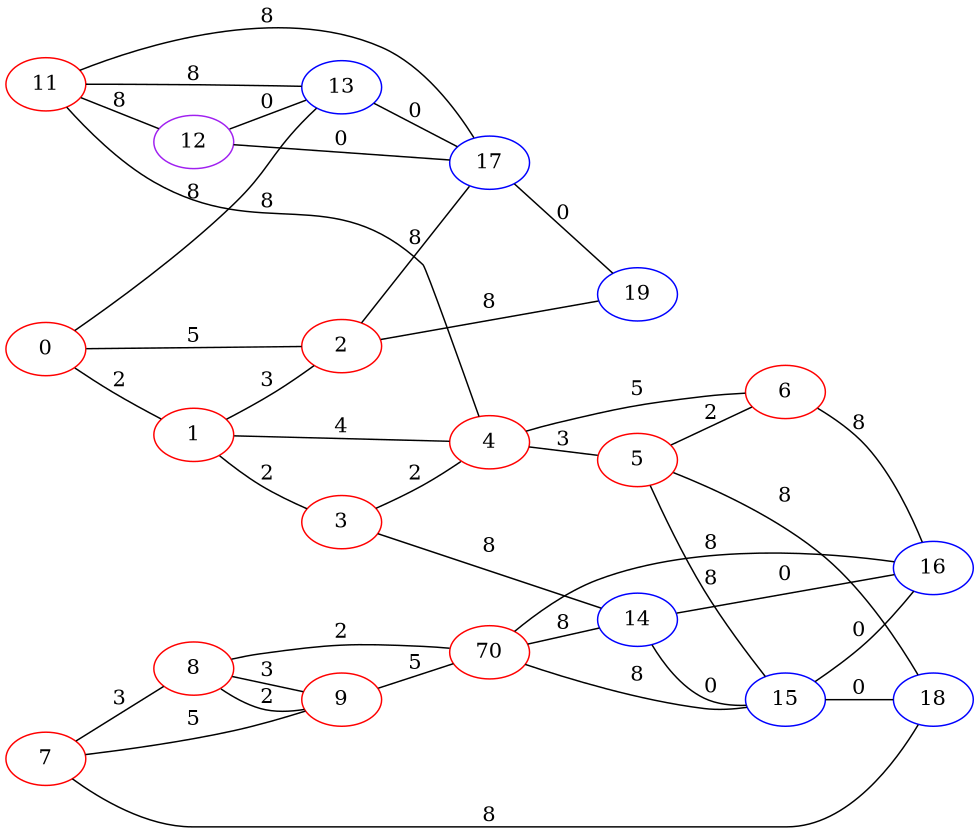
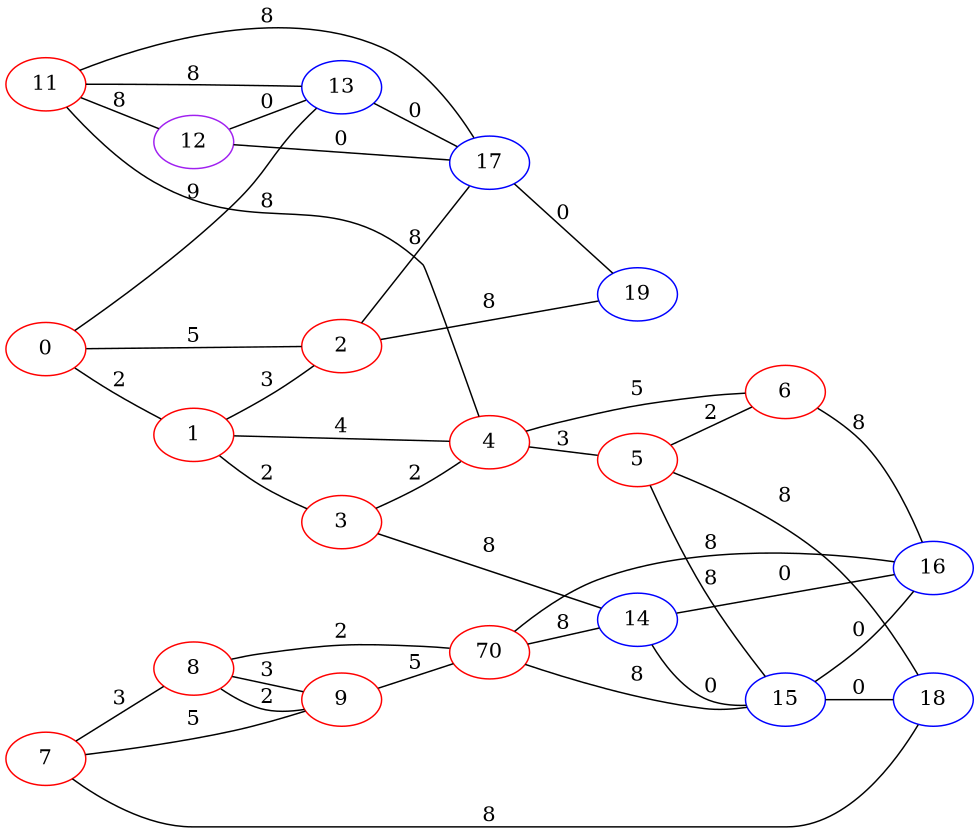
edge "13" -- "0": label "8" -> "9"
